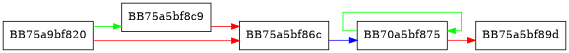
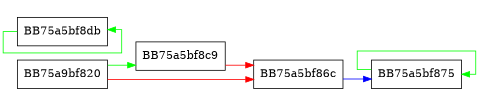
node "BB75a5bf8db": added
node "BB70a5bf875": label "BB70a5bf875" -> "BB75a5bf875"
node "BB75a5bf89d": removed
